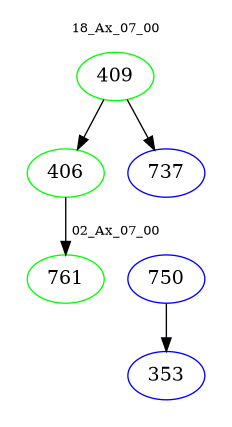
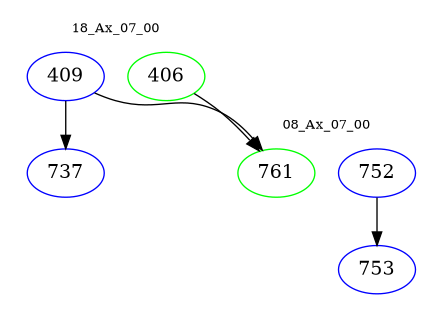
node "409": color green -> blue
edge "409" -> "406": now "409" -> "761"
cluster "02_Ax_07_00": label "02_Ax_07_00" -> "08_Ax_07_00"
node "750": label "750" -> "752"
node "353": label "353" -> "753"
